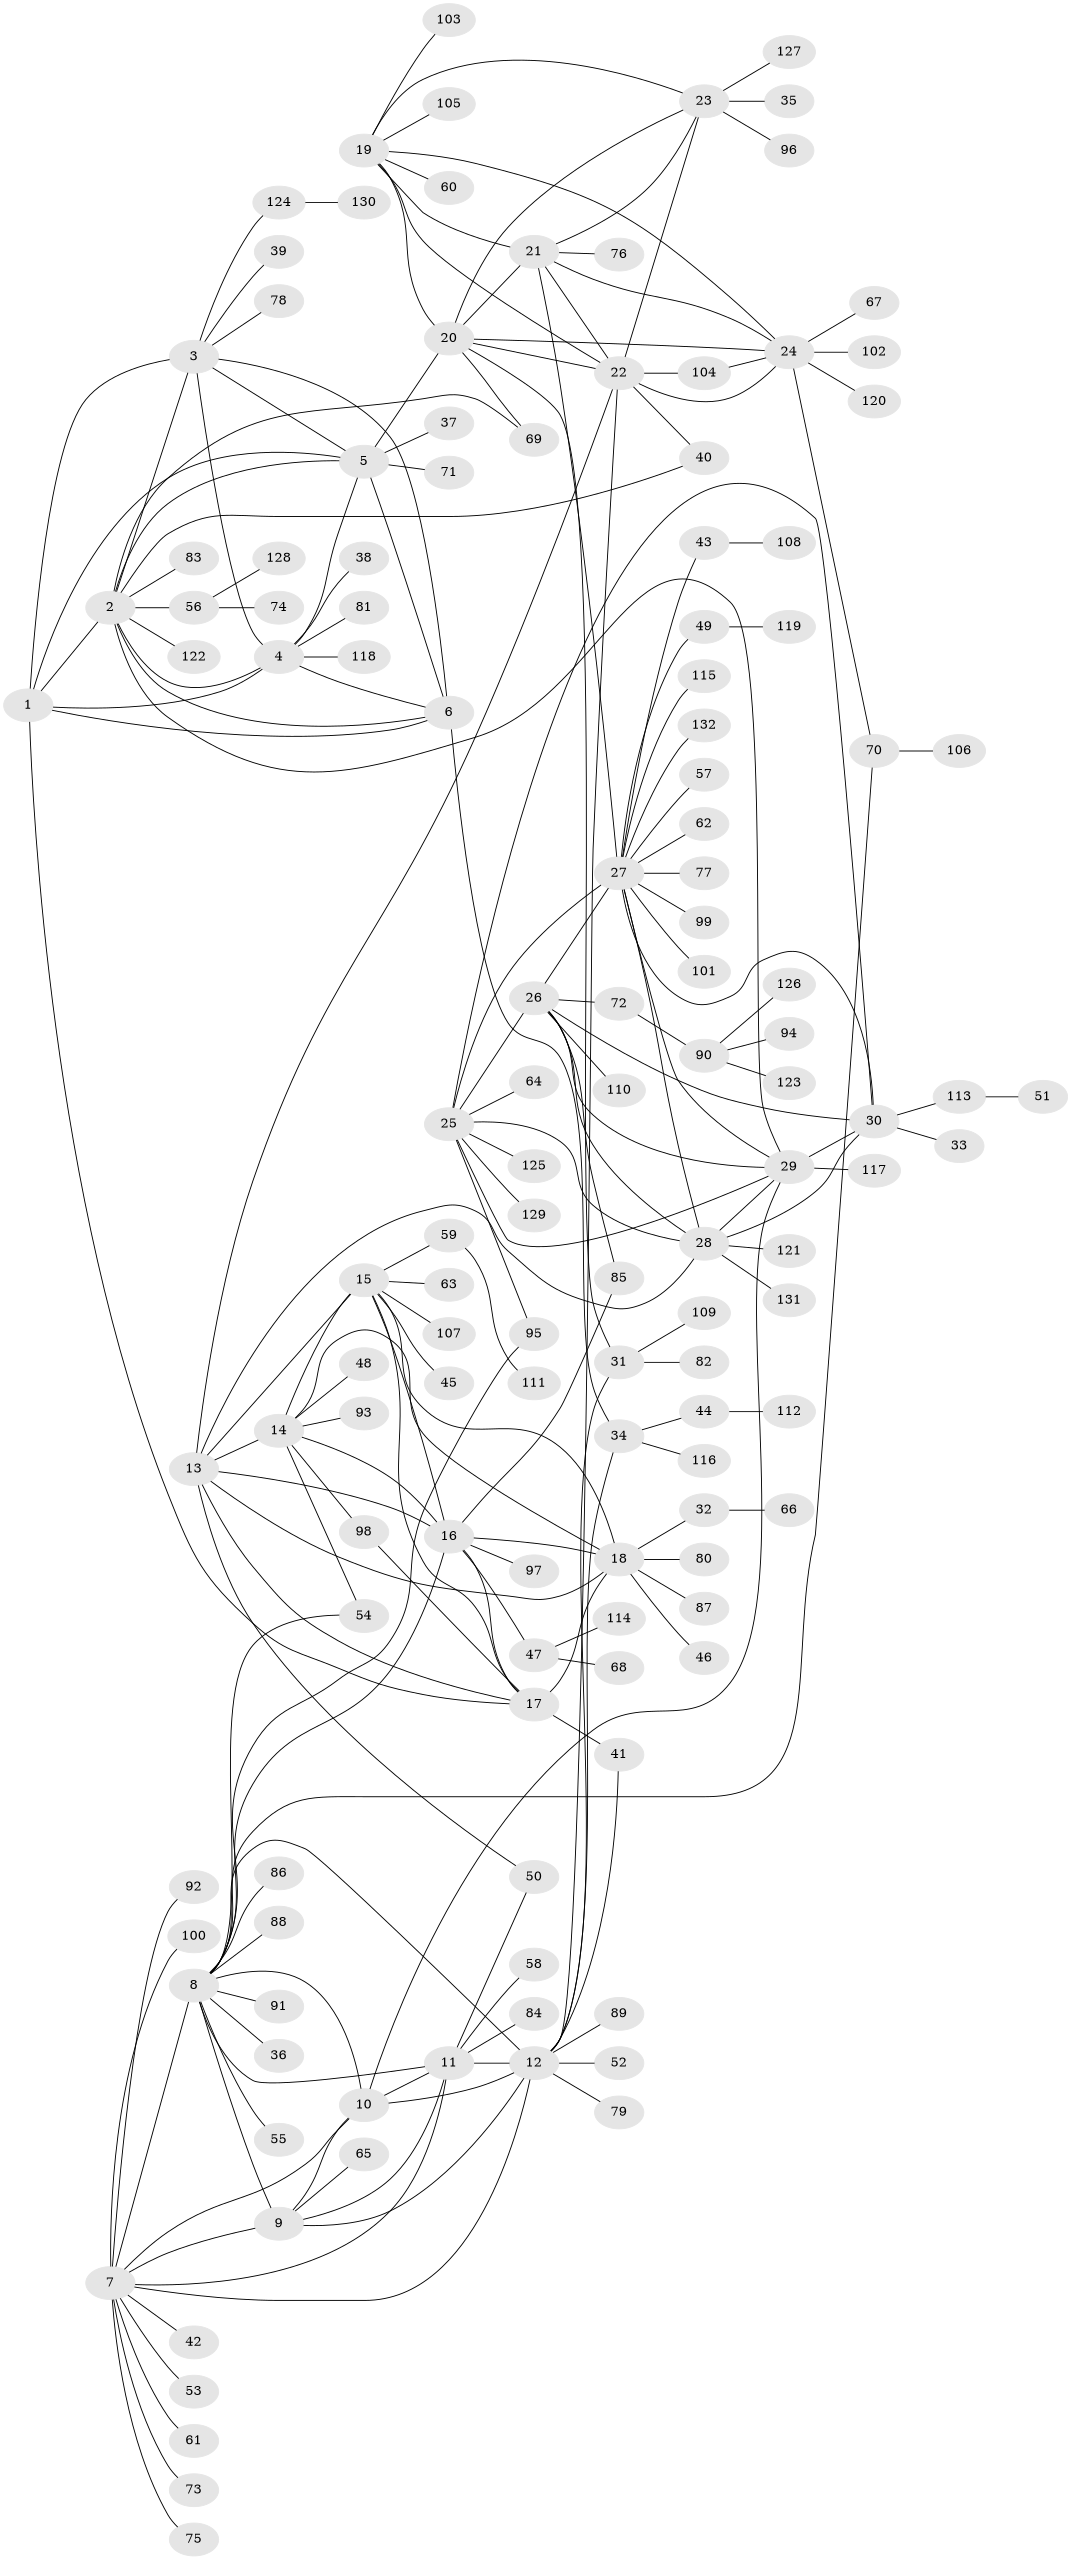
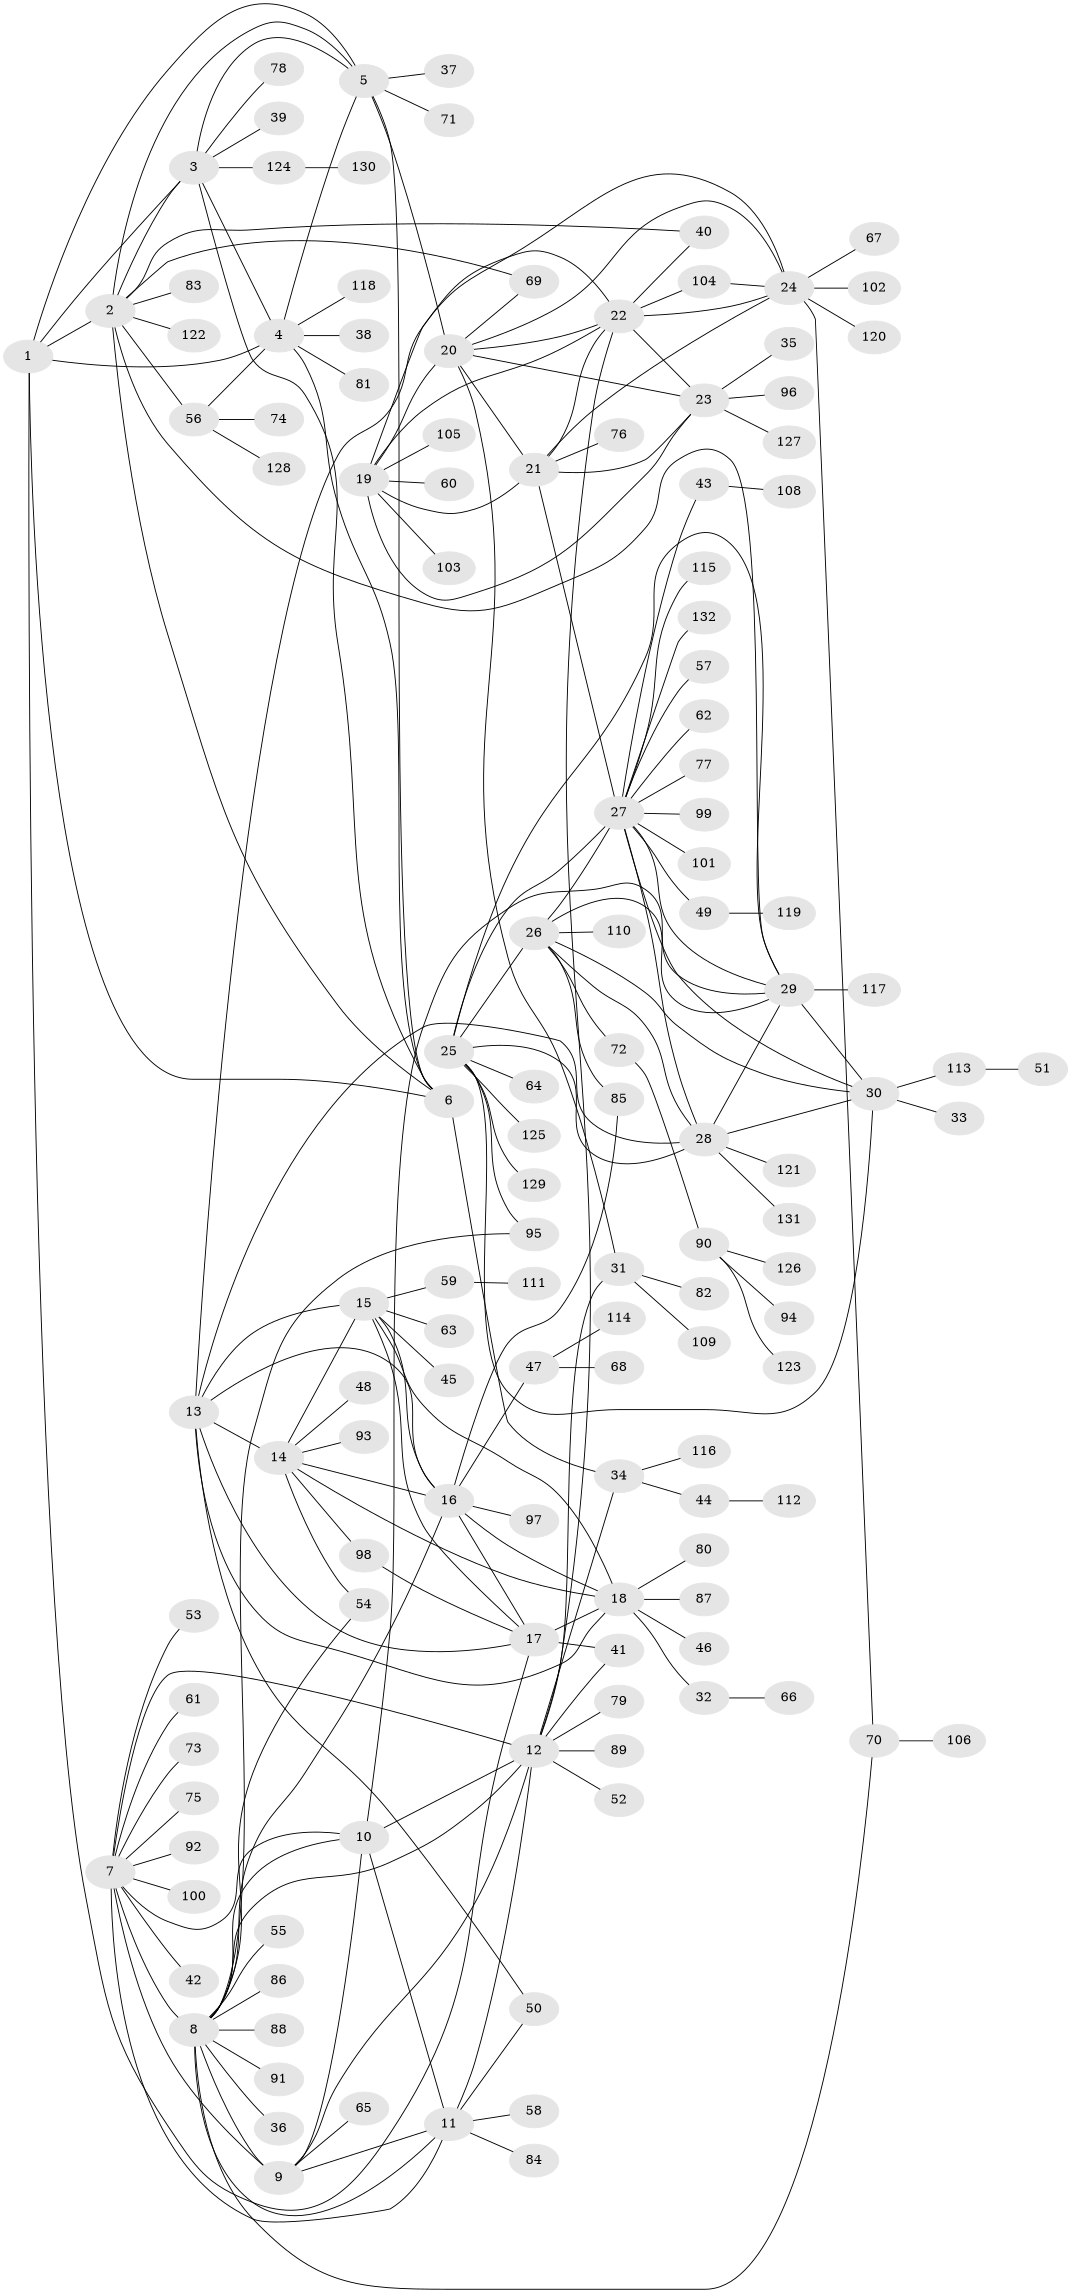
edge "2" -- "4": now "56" -- "4"
node "107": removed
